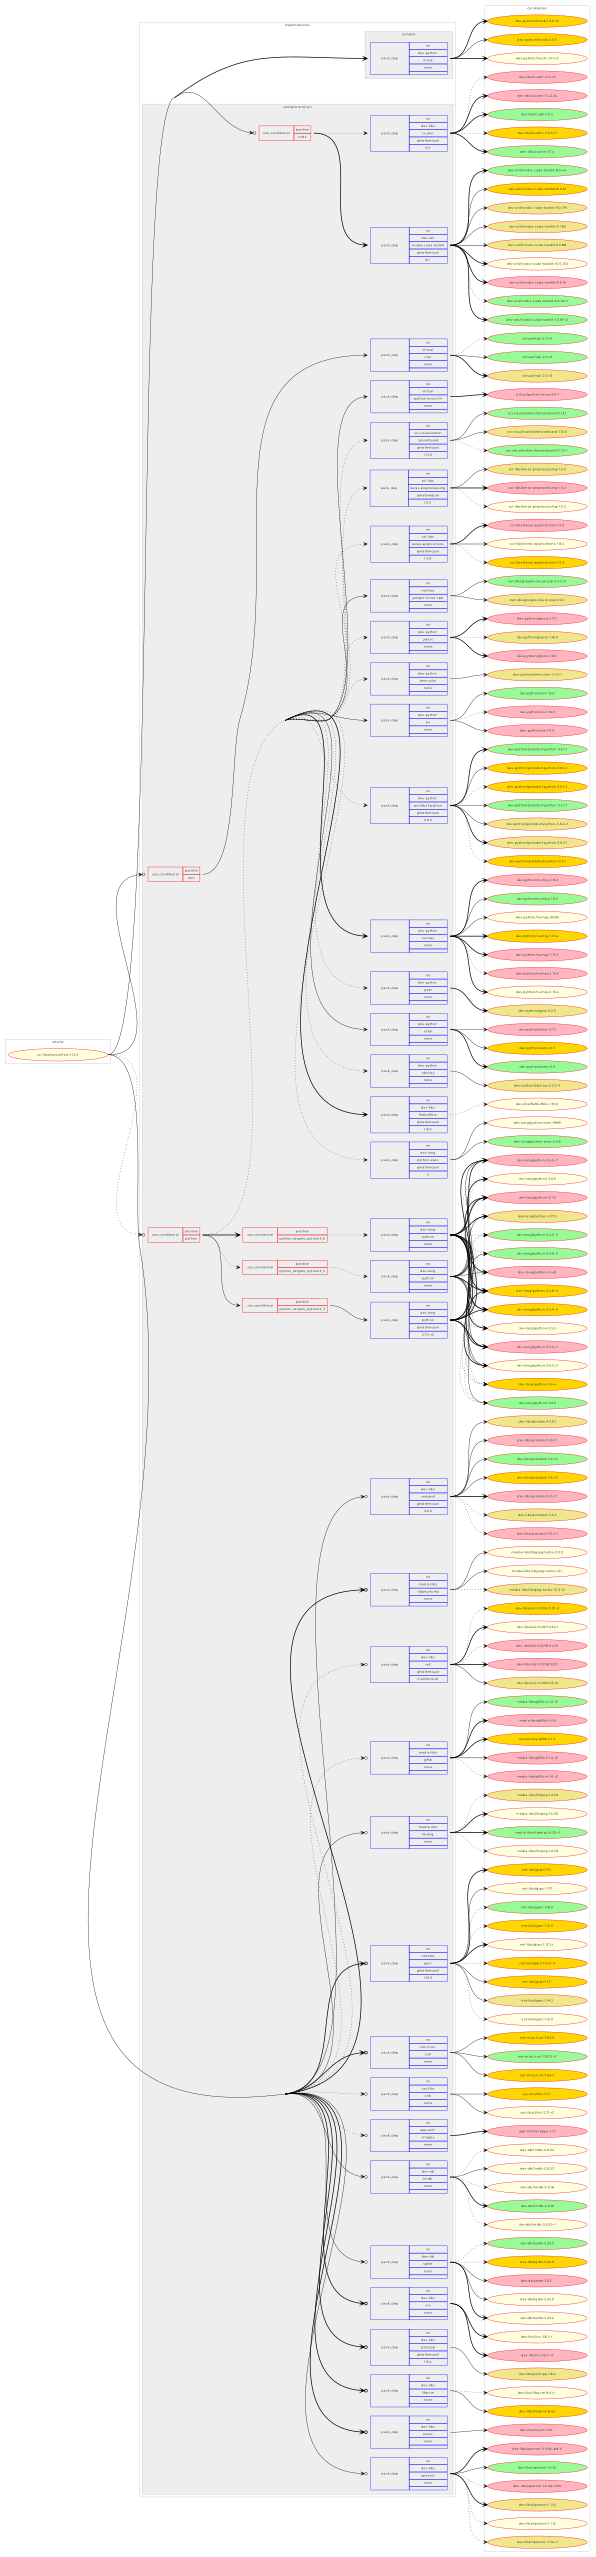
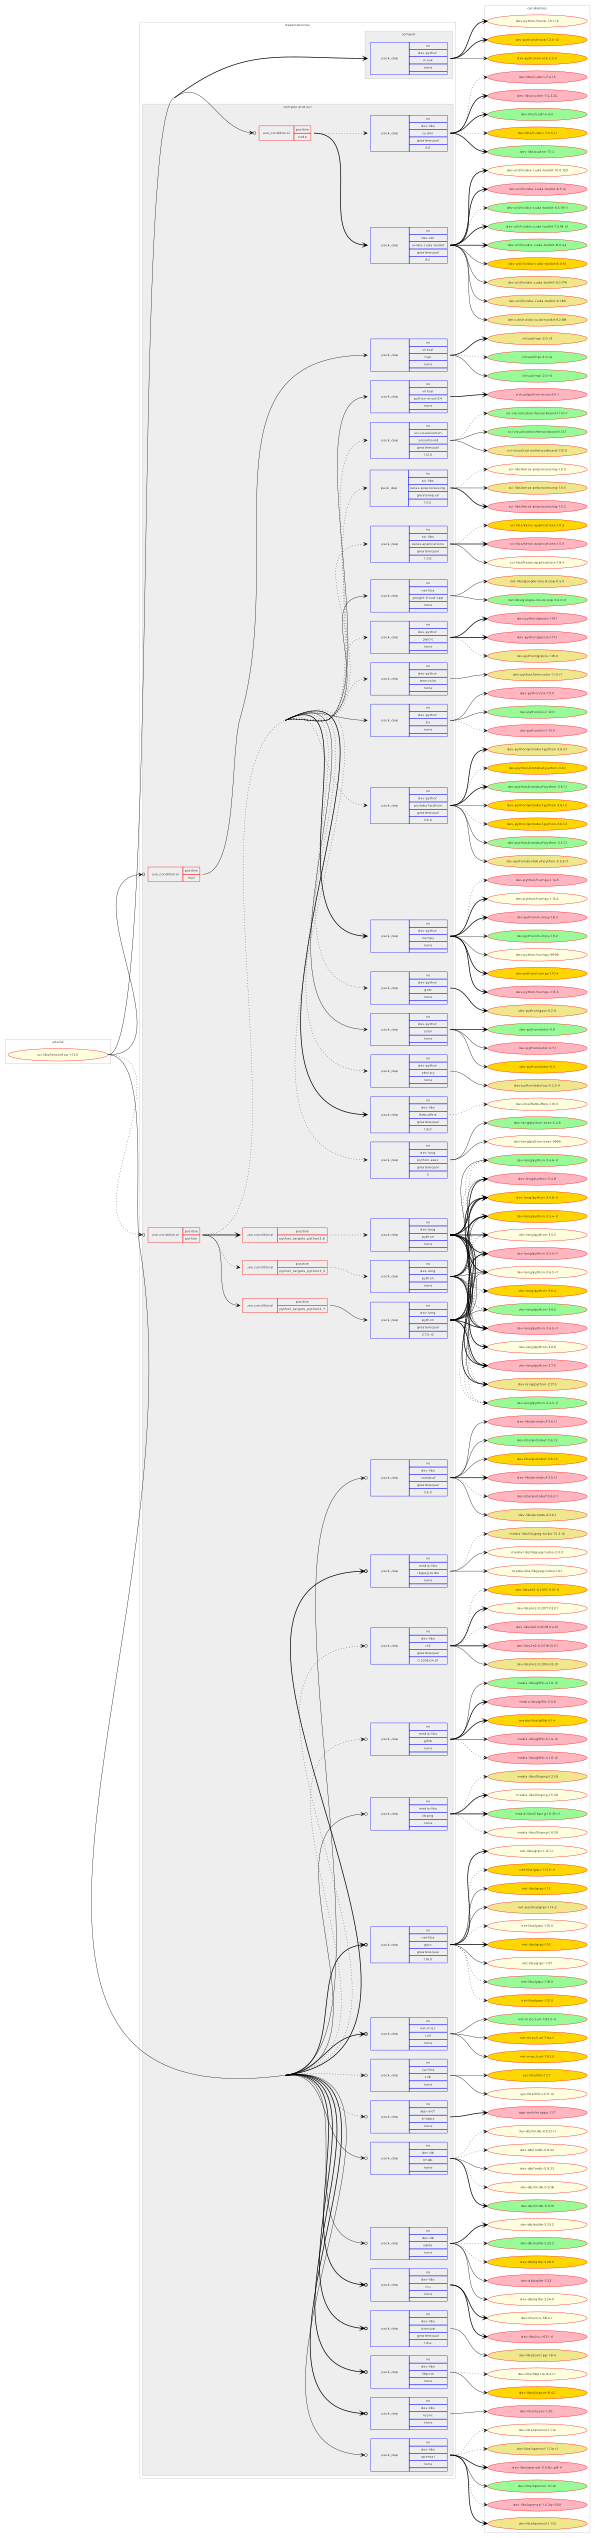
node "dev-libs/cudnn-0.0": label "dev-libs/cudnn-0.0" -> "dev-libs/cudnn-6.0"
node "dev-libs/protobuf-3.5.2": removed
node "net-libs/grpc-1.14.2": label "net-libs/grpc-1.14.2" -> "net-positive/grpc-1.14.2"
